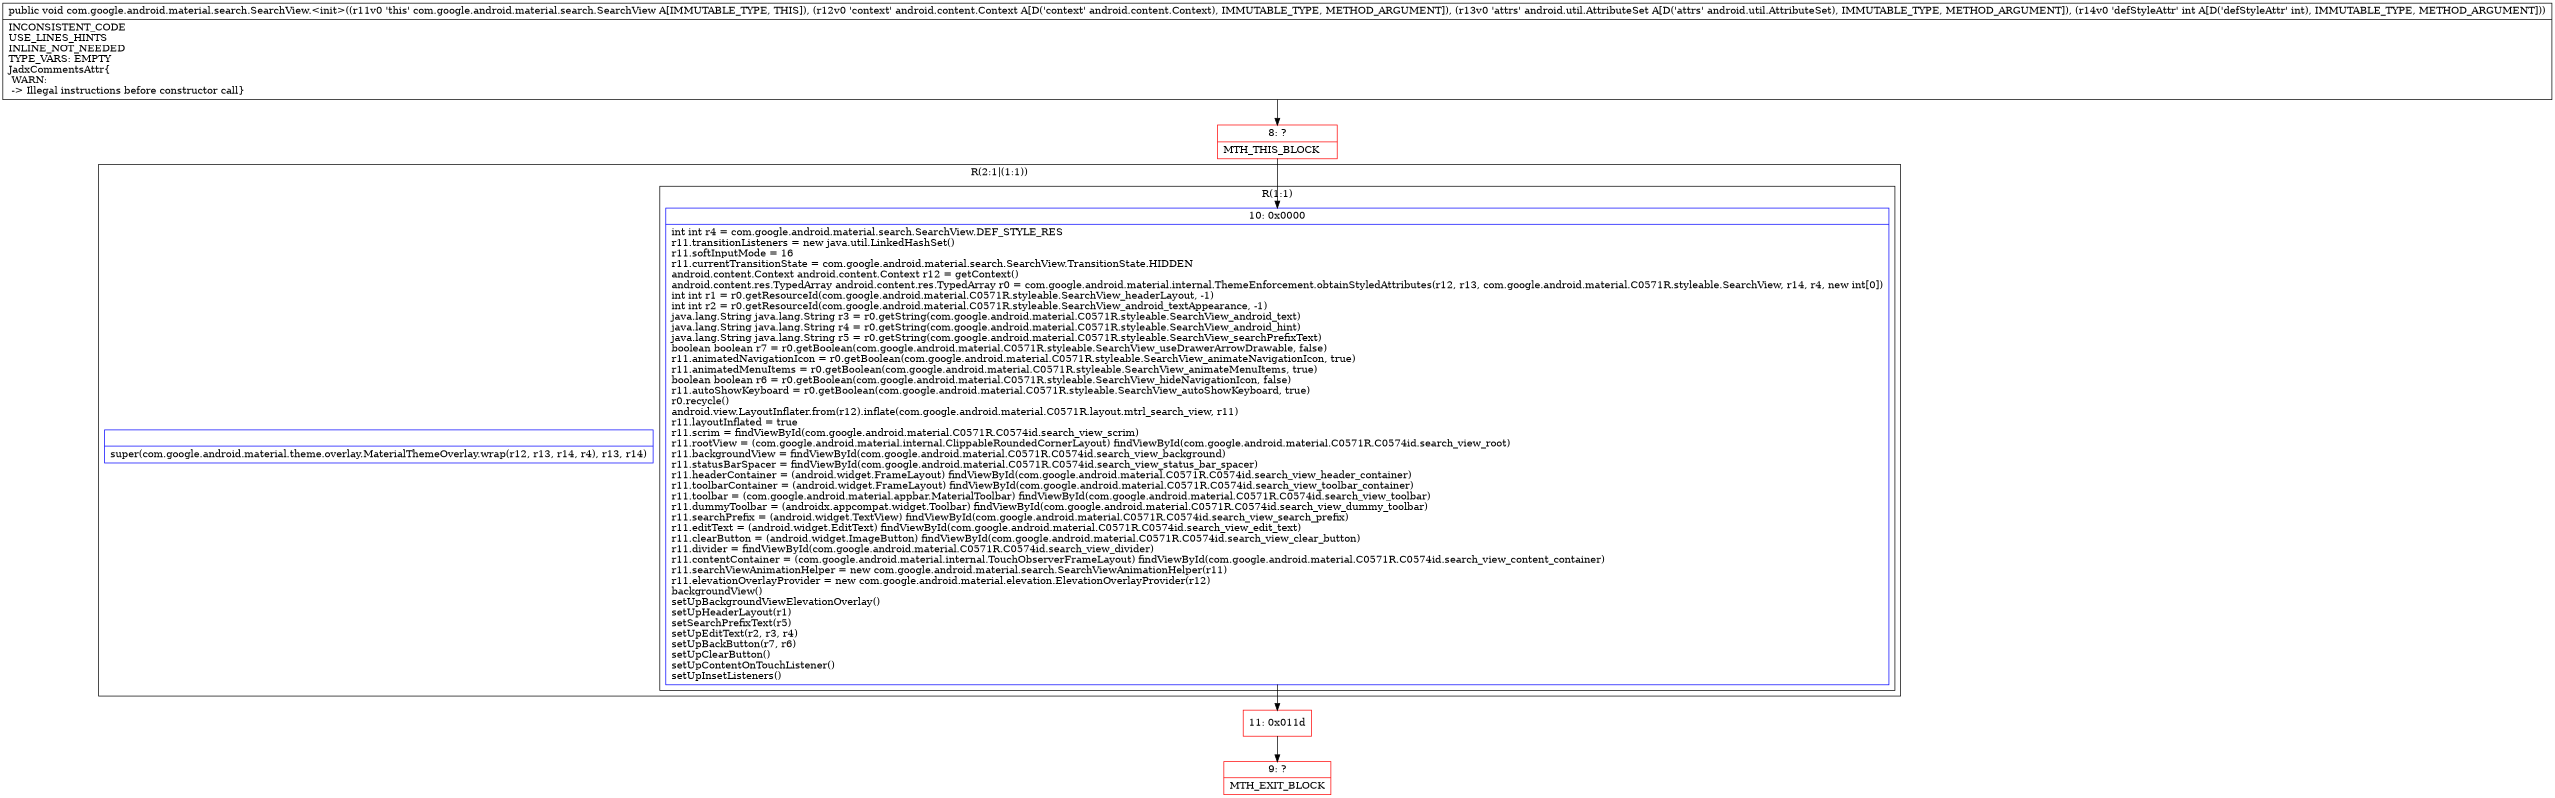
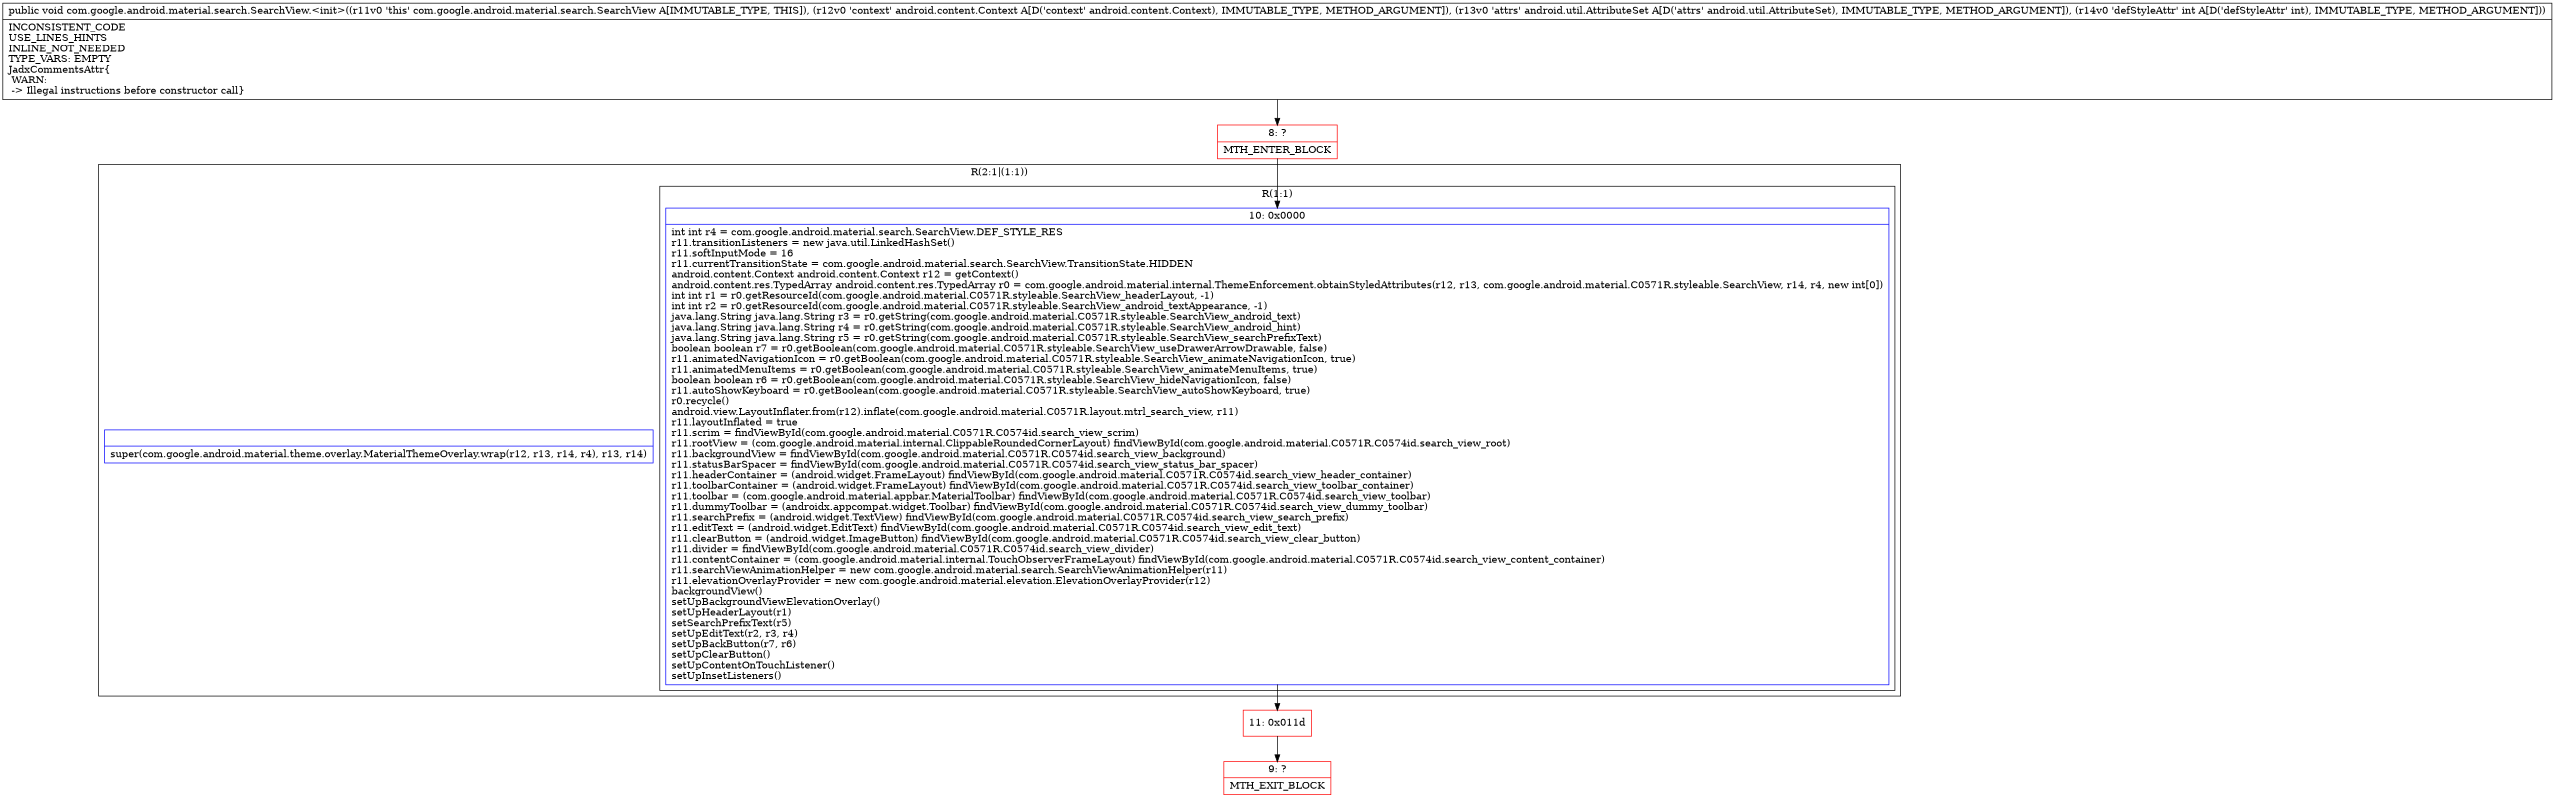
node "8: ?": text "MTH_THIS_BLOCK" -> "MTH_ENTER_BLOCK"
